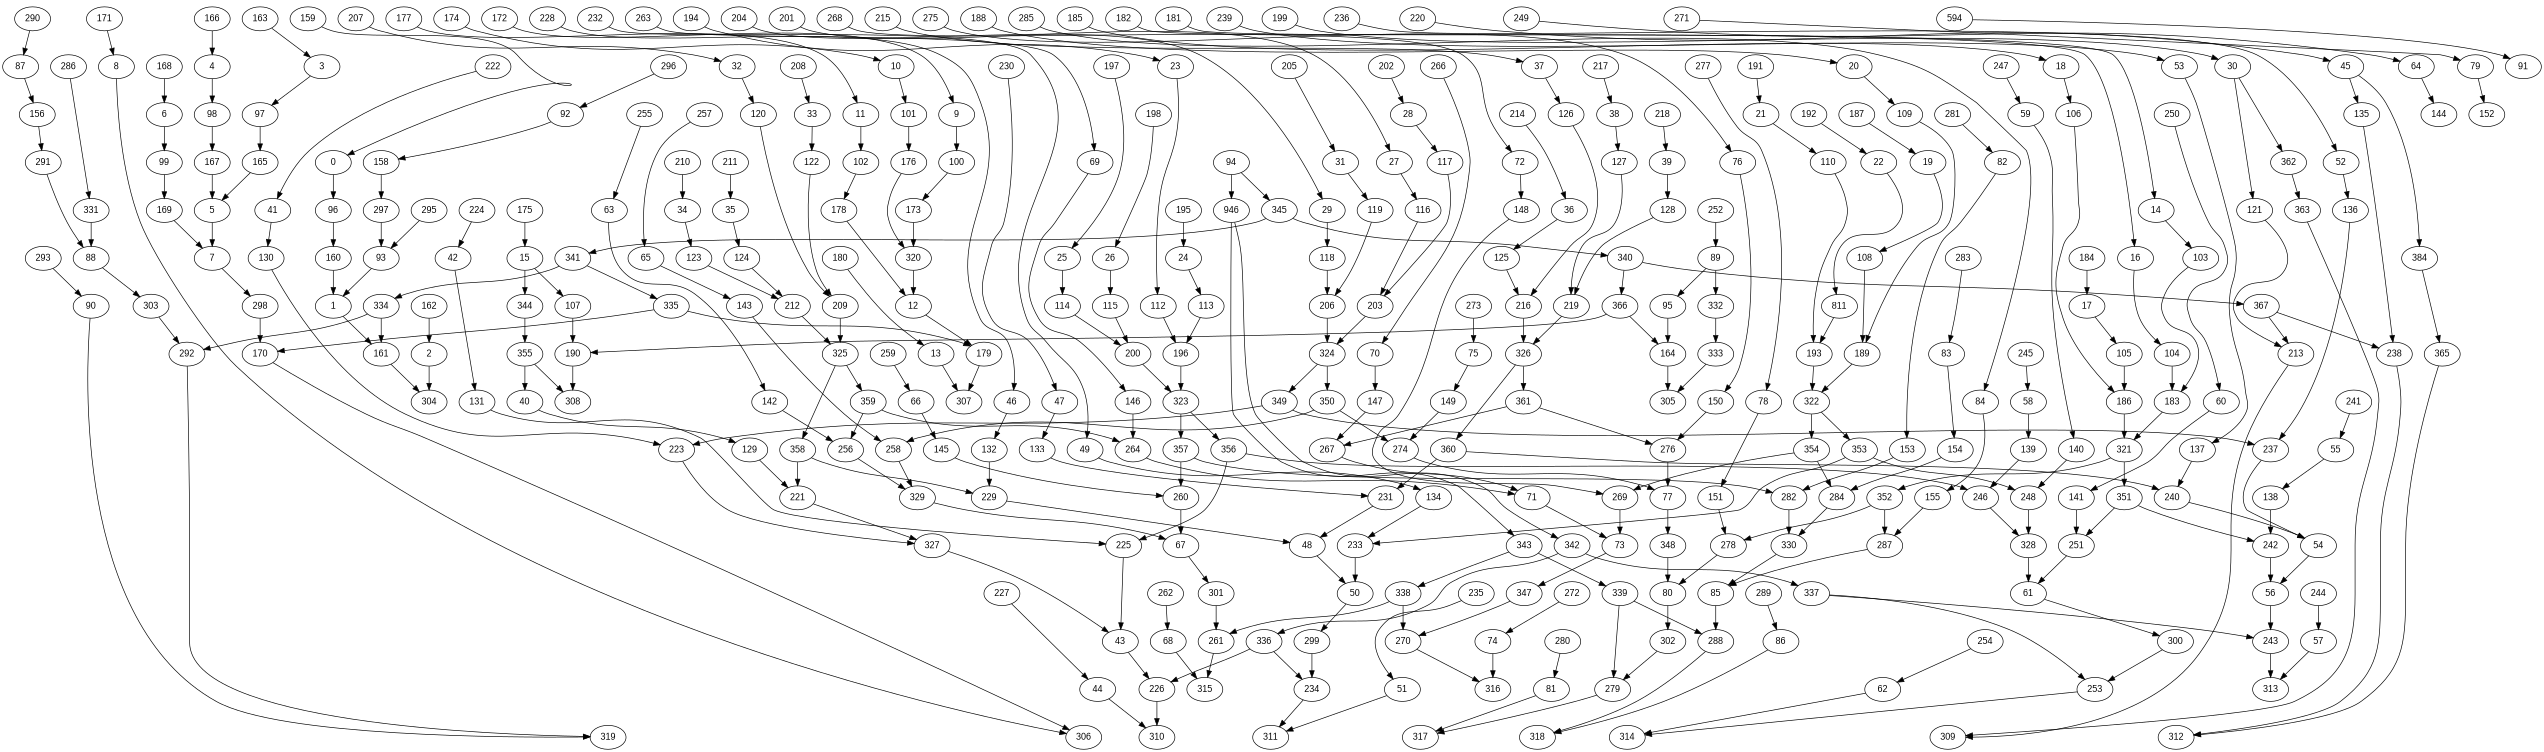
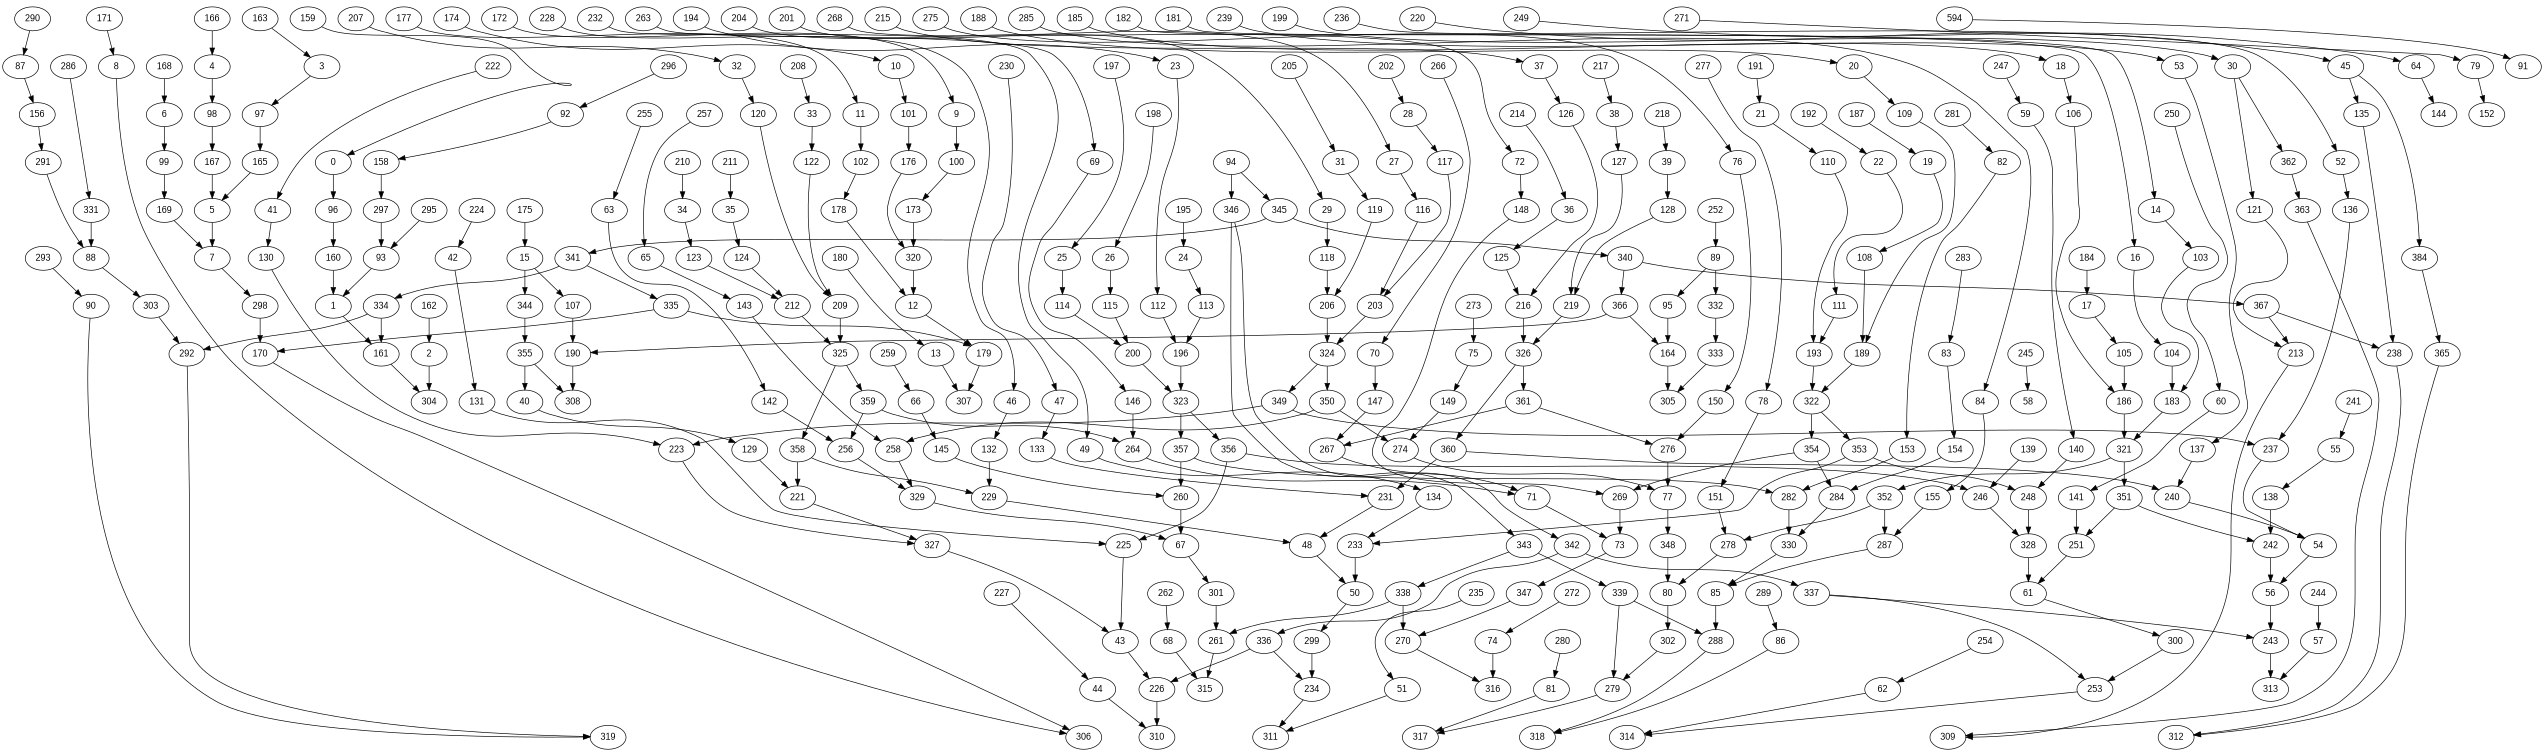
node "946": label "946" -> "346"
node "811": label "811" -> "111"
edge "58" -> "139": removed
